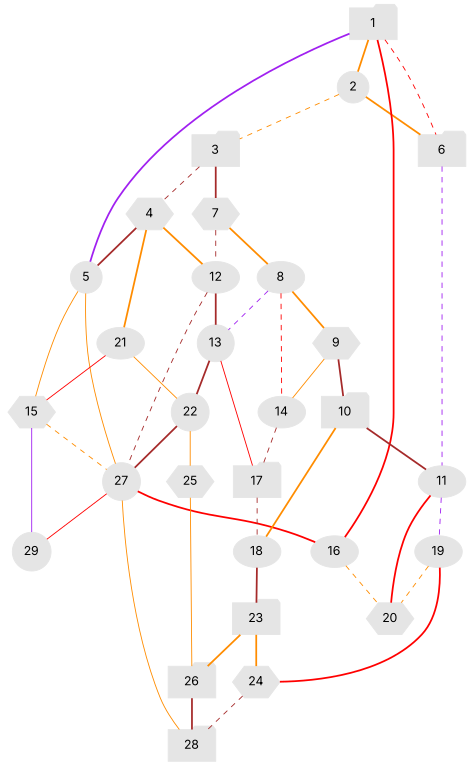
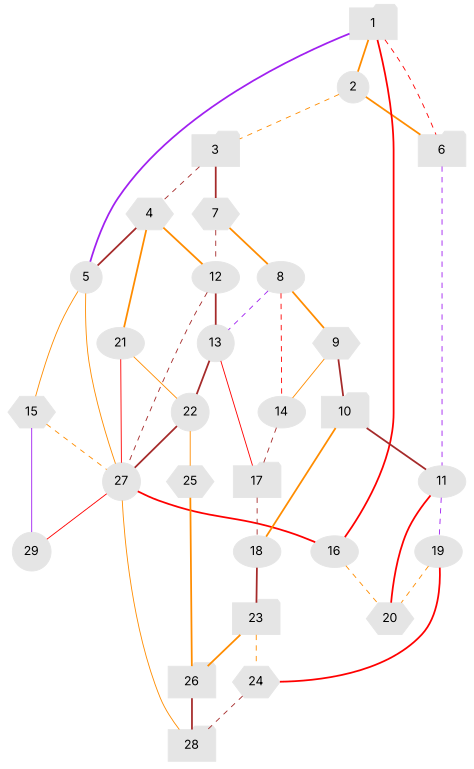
edge "21" -- "15": now "21" -- "27"
edge "25" -- "26": style solid -> bold
edge "23" -- "24": style bold -> dashed
